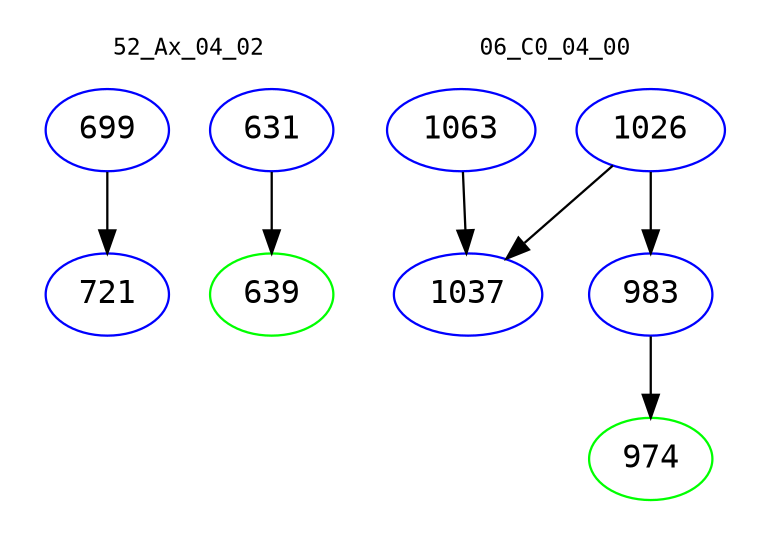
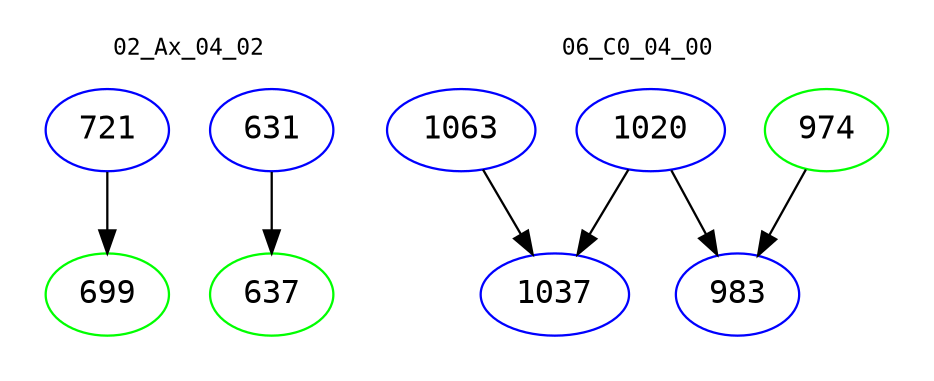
cluster "52_Ax_04_02": label "52_Ax_04_02" -> "02_Ax_04_02"
node "699": color blue -> green
node "1026": label "1026" -> "1020"
edge "699" -> "721": reversed
node "639": label "639" -> "637"
edge "983" -> "974": reversed
